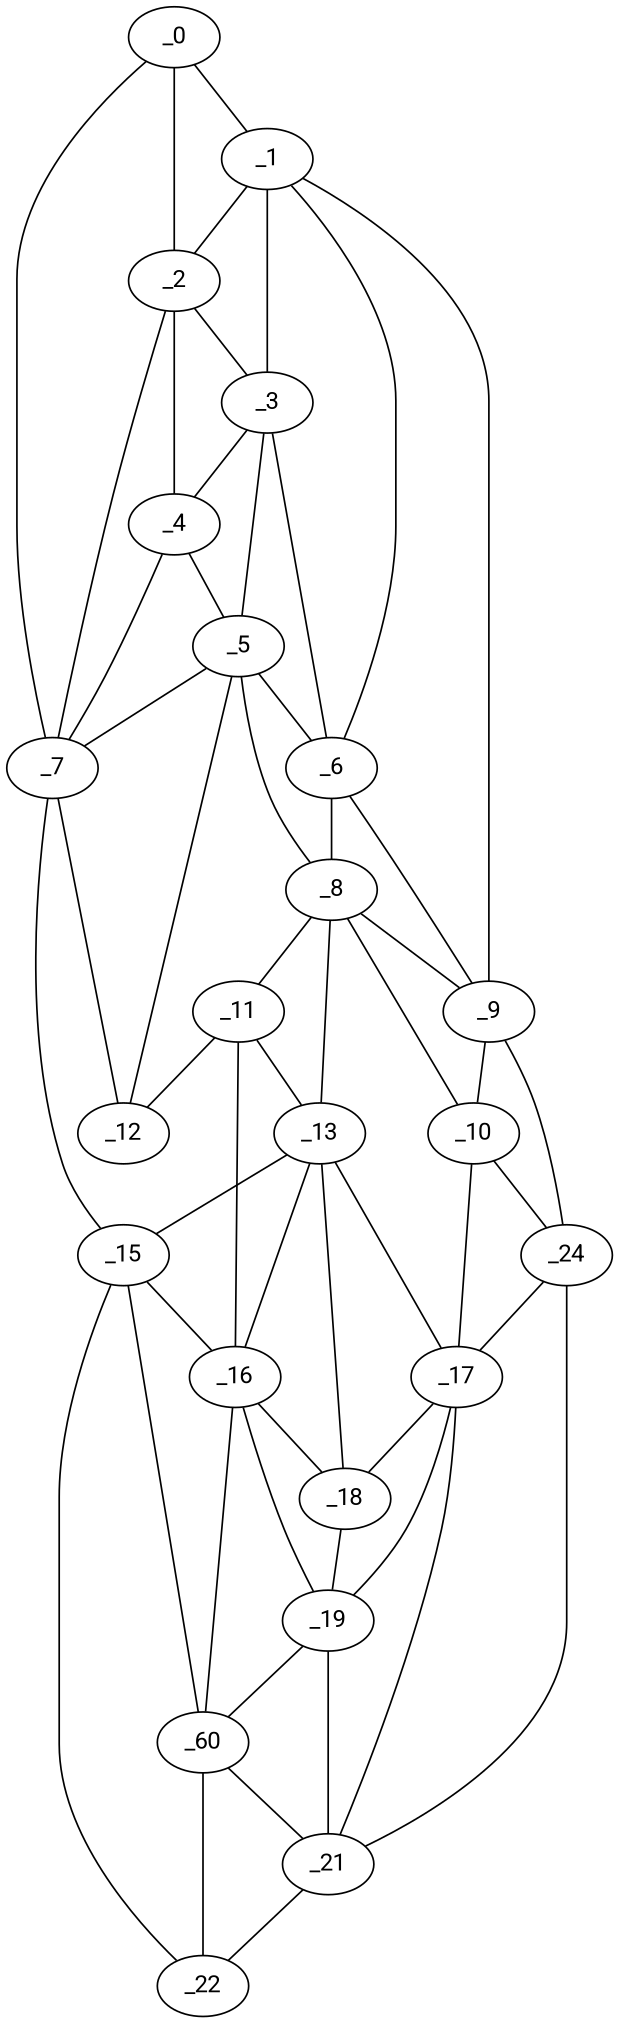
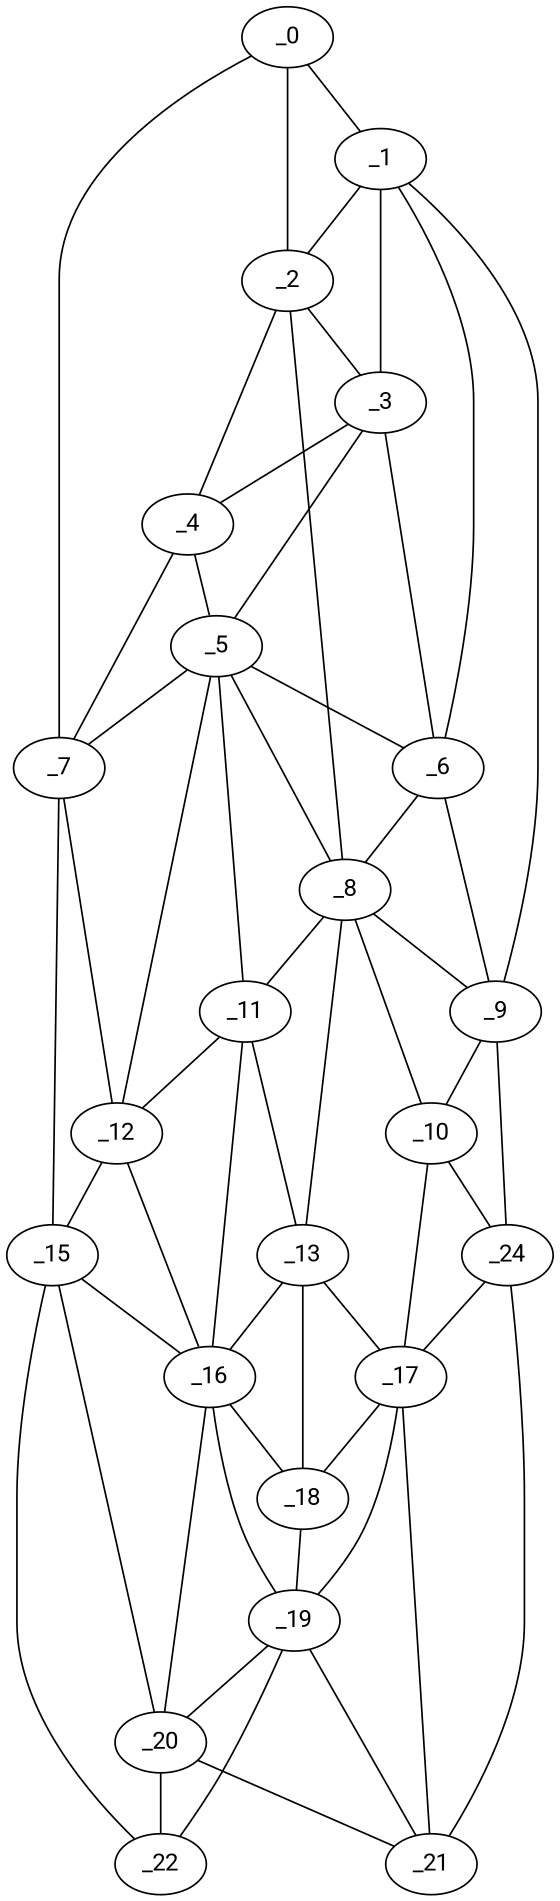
edge "_2" -- "_7": now "_2" -- "_8"
edge "_5" -- "_11": added
edge "_13" -- "_15": now "_12" -- "_15"
edge "_12" -- "_16": added
node "_60": label "_60" -> "_20"
edge "_21" -- "_22": now "_19" -- "_22"
